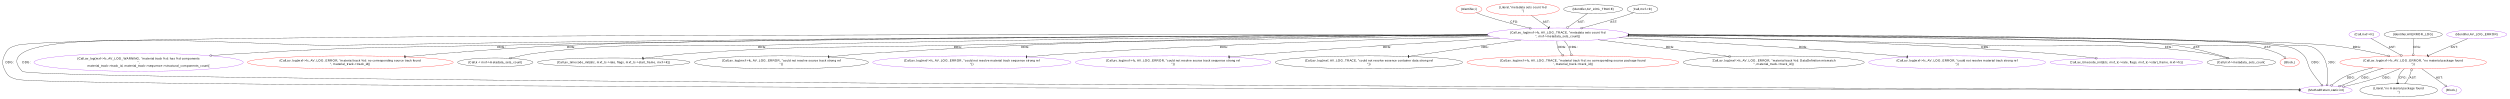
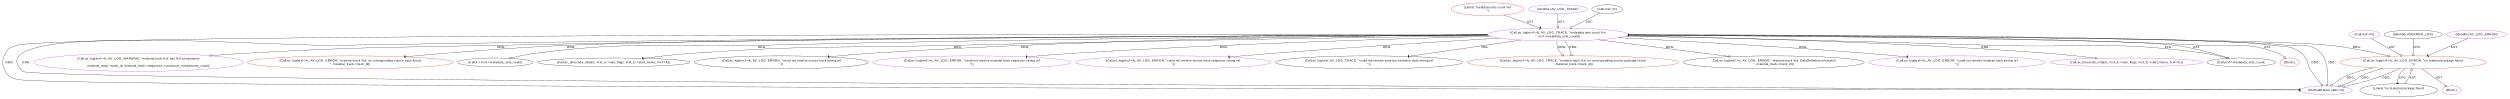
node "(Identifier,i)": removed
node "(Identifier,AV_LOG_TRACE)": color black -> purple
